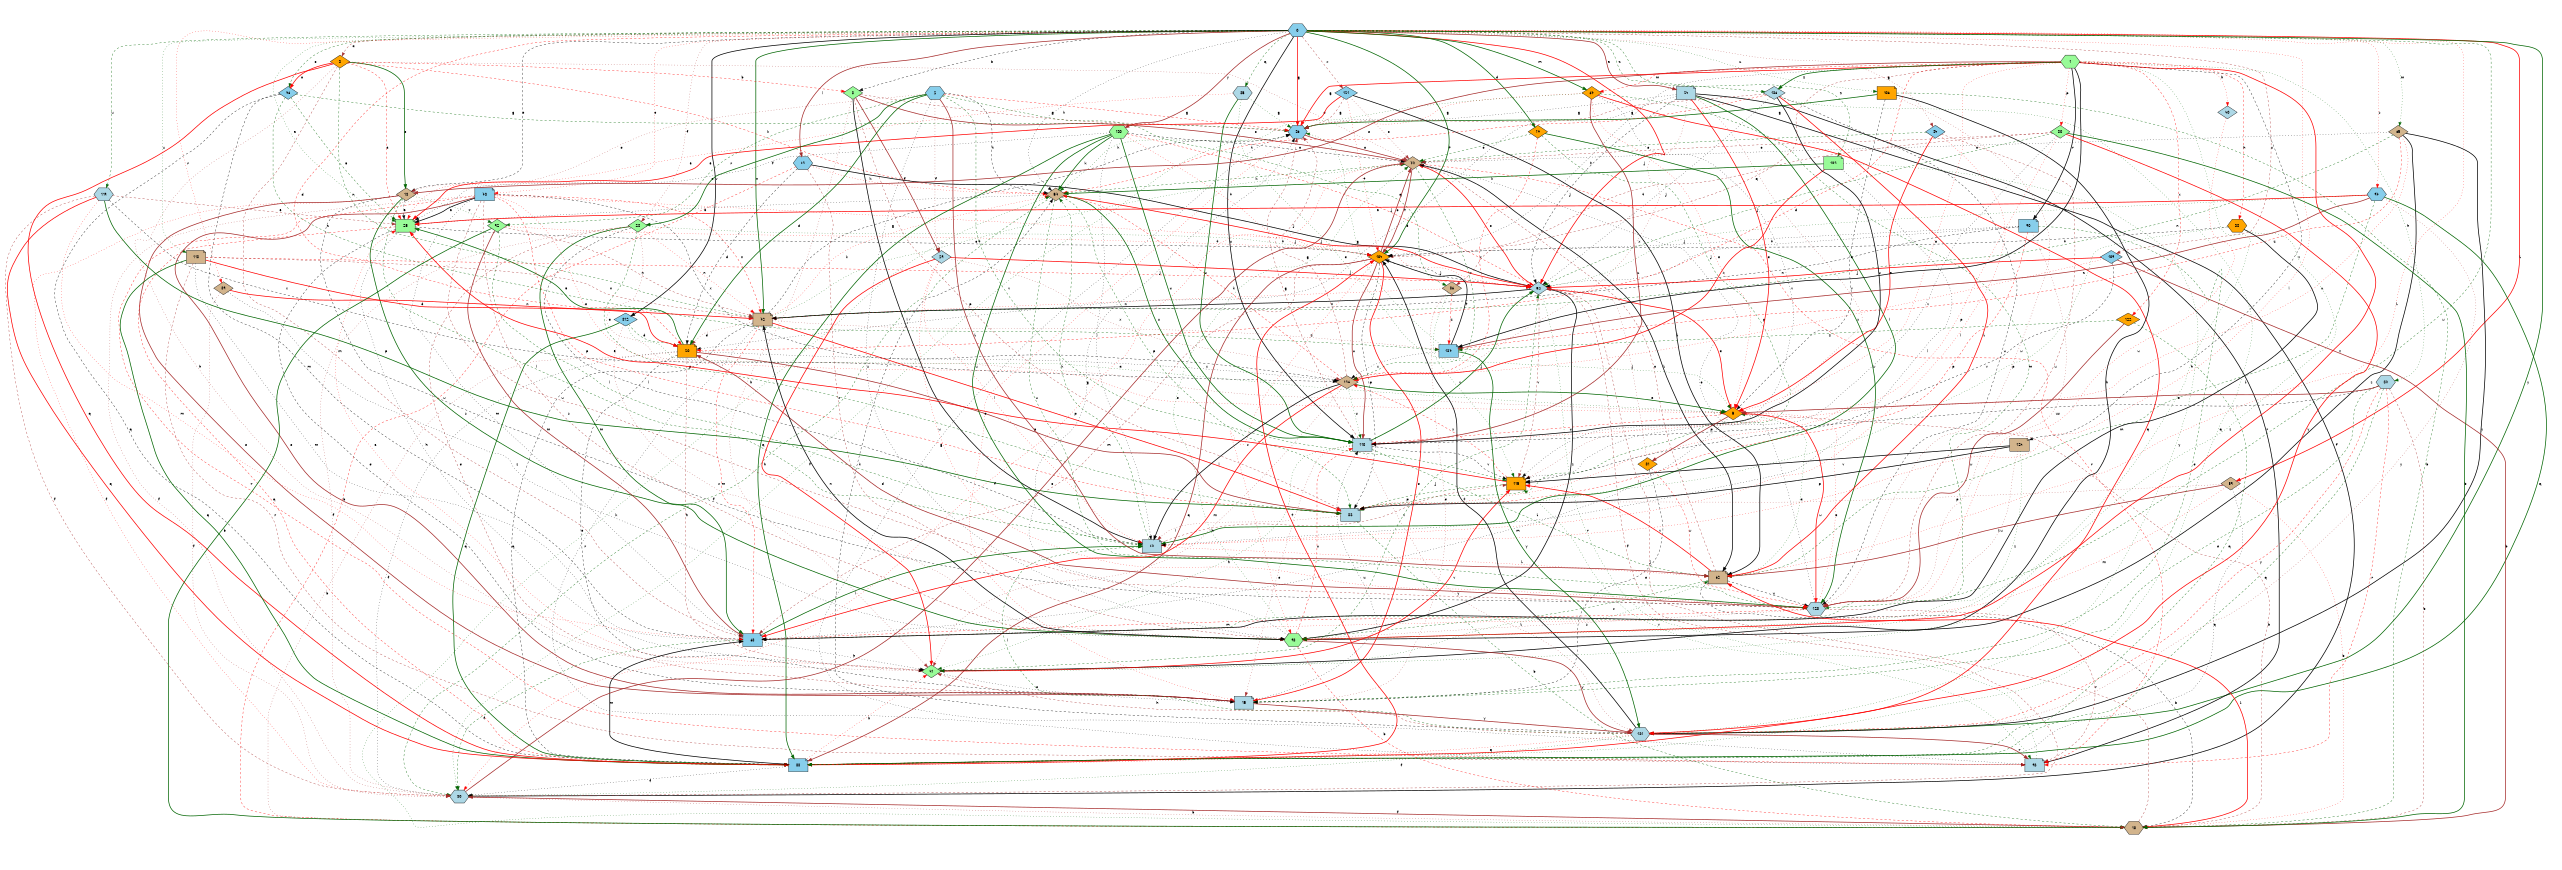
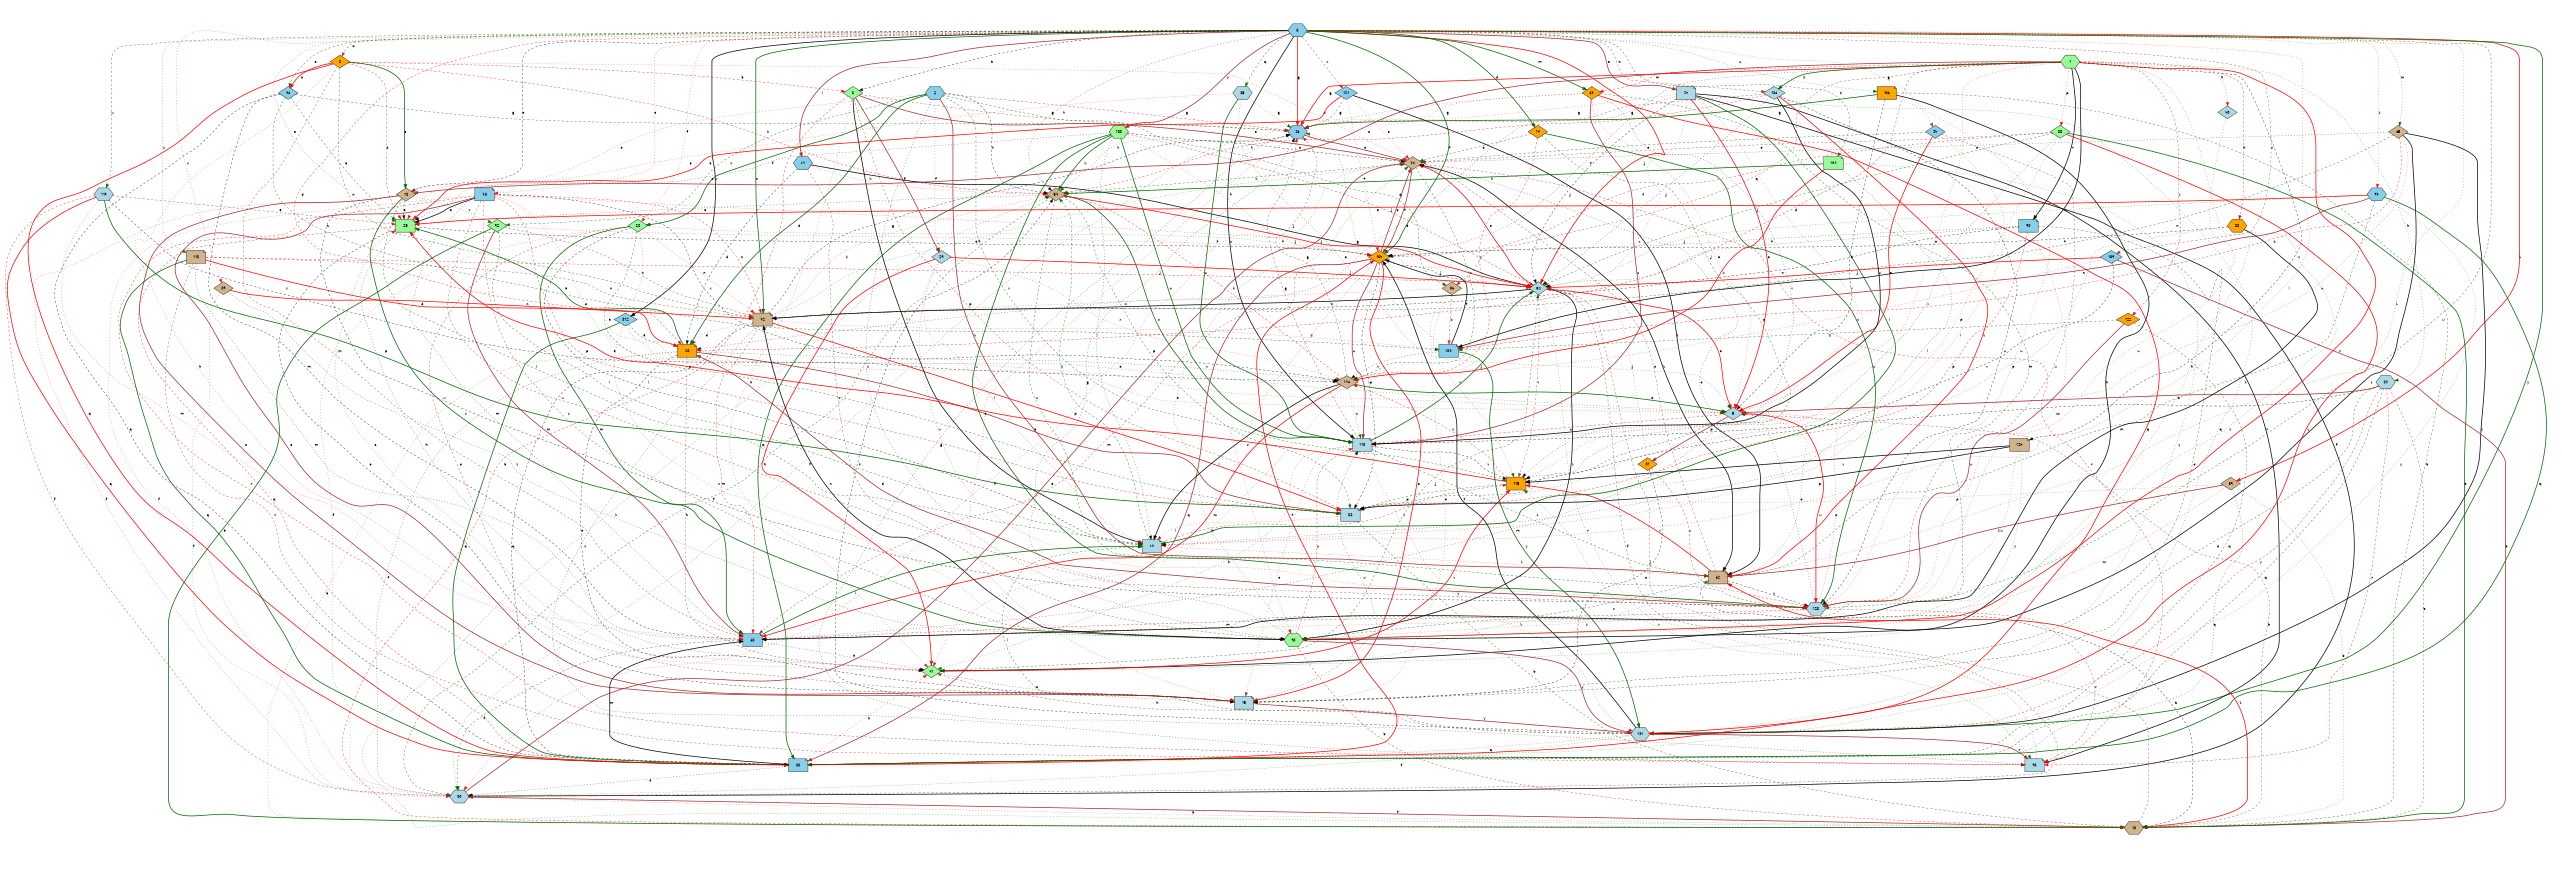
edge "0" -> "136": color darkgreen -> brown
edge "24" -> "36": color black -> brown
node "5": fillcolor orange -> lightblue
edge "42" -> "10": now "8" -> "10"
